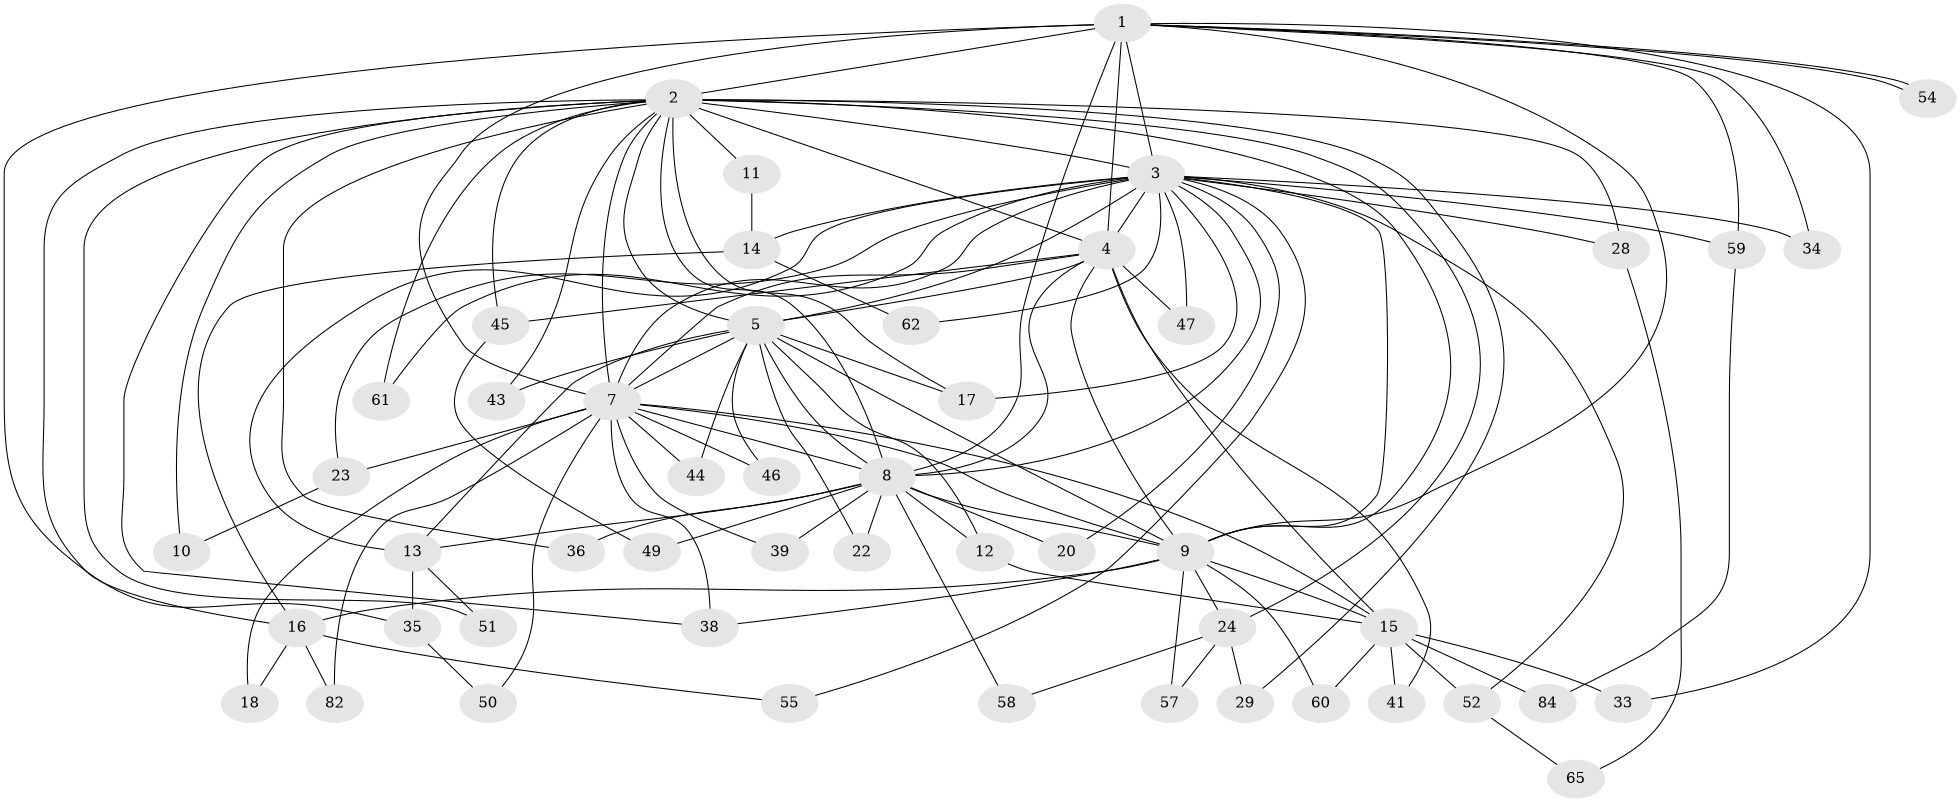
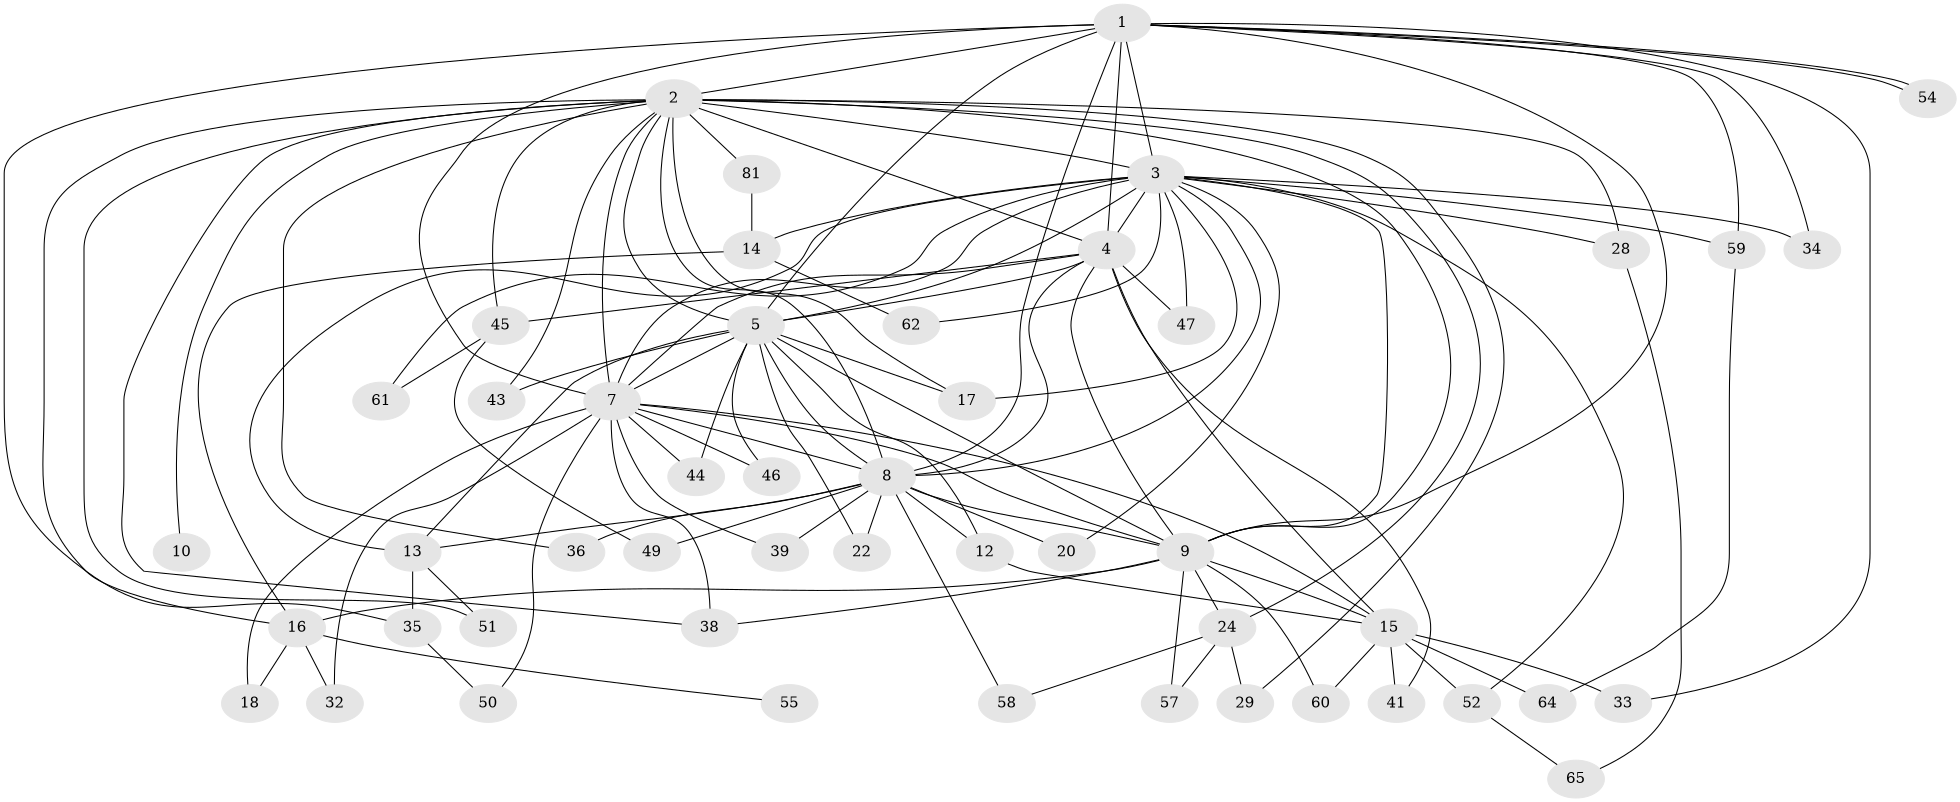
edge "1" -- "5": added
node "11": label "11" -> "81"
edge "2" -- "61": now "45" -- "61"
node "23": removed
edge "3" -- "55": removed
node "82": label "82" -> "32"
node "84": label "84" -> "64"
